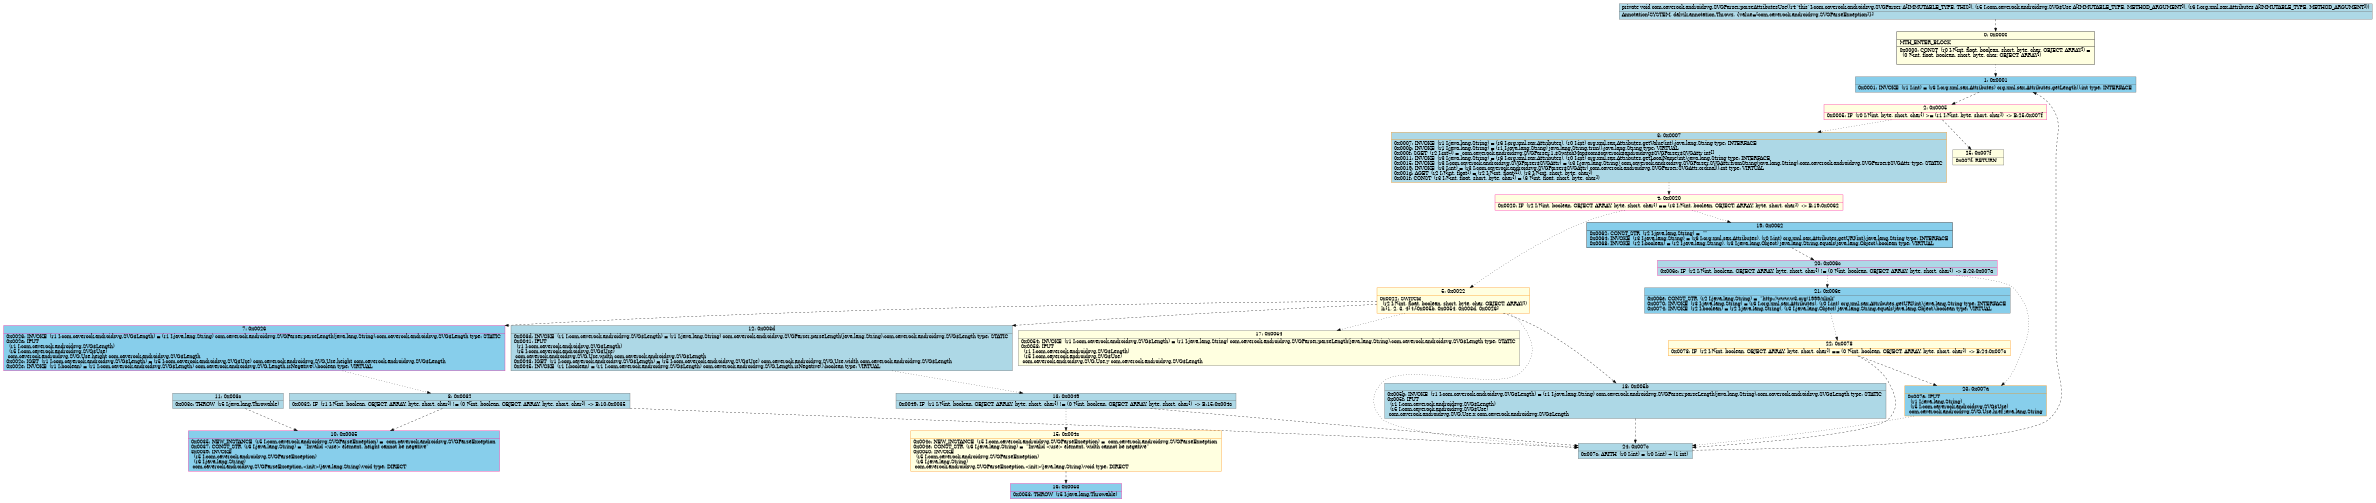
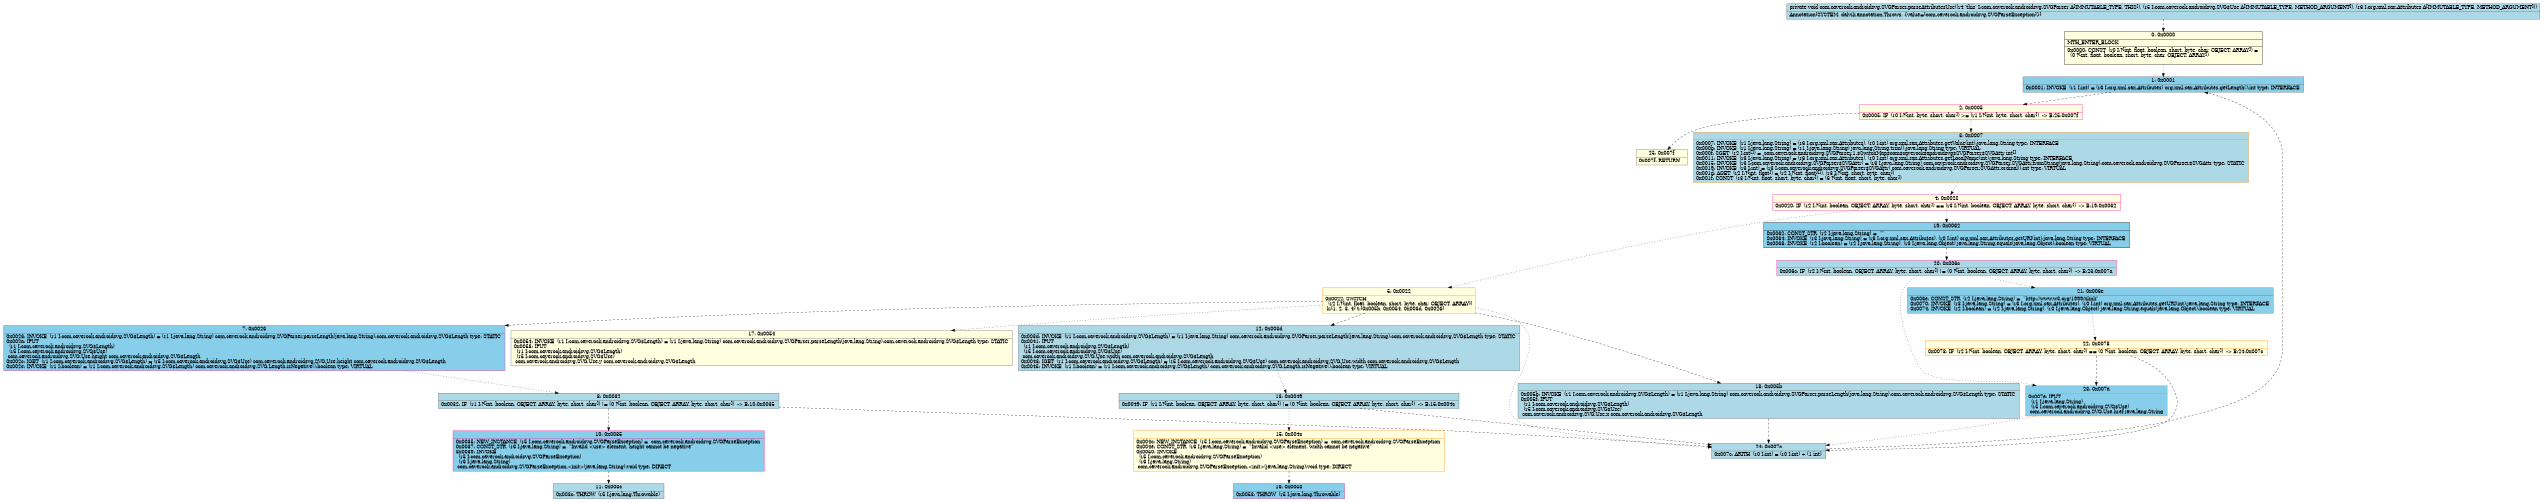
edge "11: 0x003c" -> "10: 0x0035": reversed
